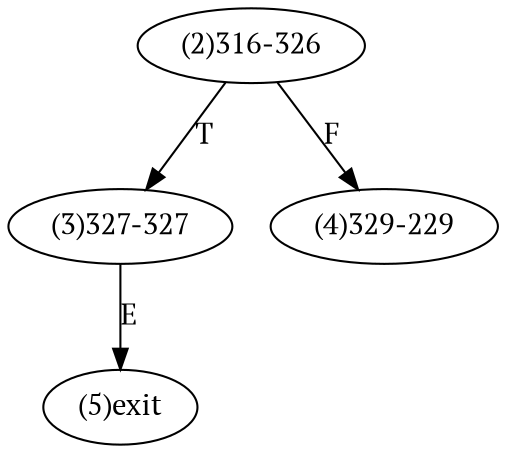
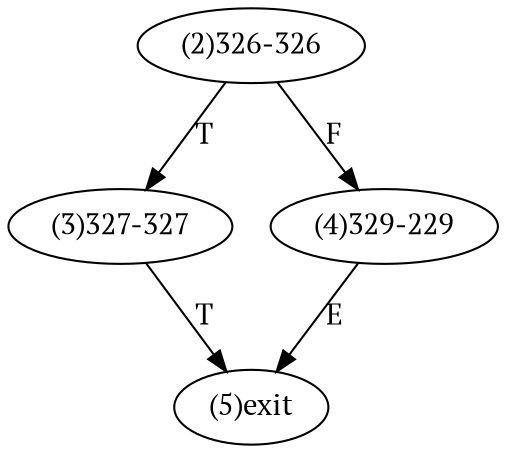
node "(2)316-326": label "(2)316-326" -> "(2)326-326"
edge "(4)329-229" -> "(5)exit": added, label "E"
edge "(3)327-327" -> "(5)exit": label "E" -> "T"
